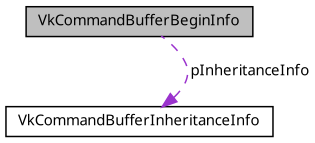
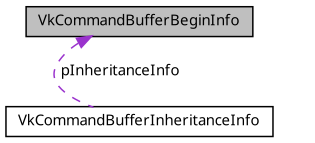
edge "VkCommandBufferBeginInfo" -> "VkCommandBufferInheritanceInfo": reversed
